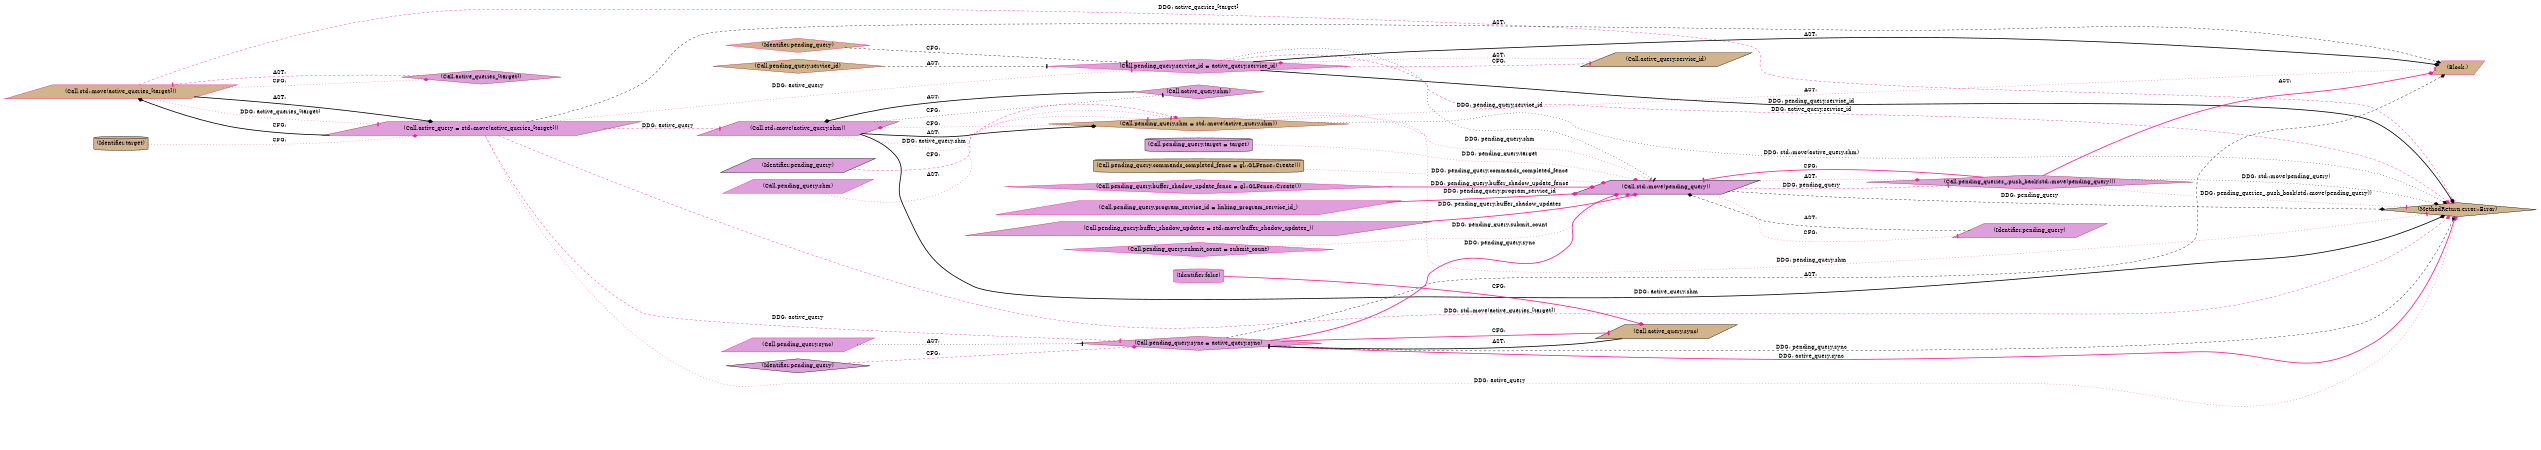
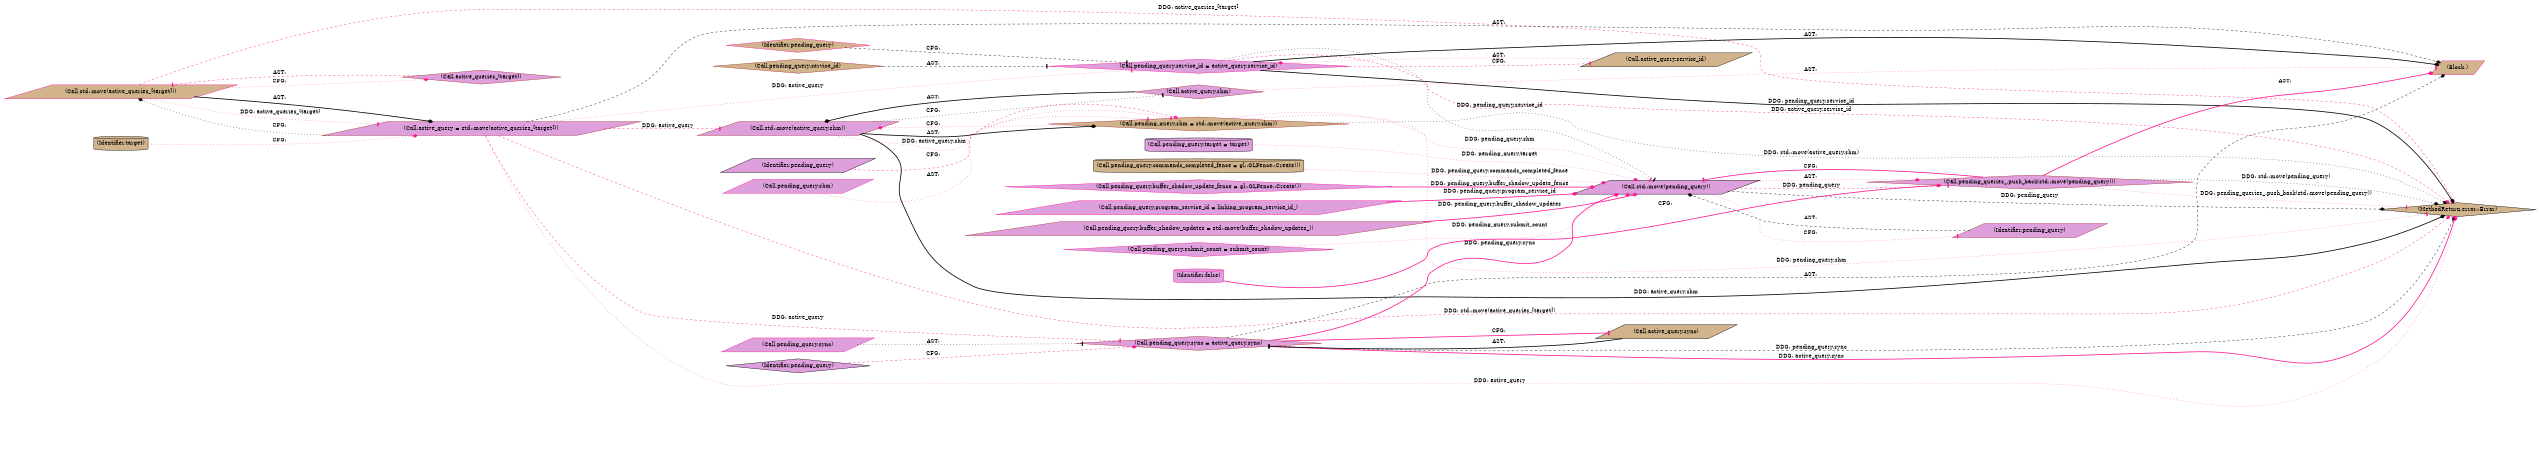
edge "(Call,pending_query.shm = std::move(active_query.shm))" -> "(Block,)": now "(Call,active_query.shm)" -> "(Block,)"
edge "(Call,active_query = std::move(active_queries_[target]))" -> "(Call,std::move(active_queries_[target]))": style bold -> dotted
edge "(Identifier,false)" -> "(Call,active_query.sync)": now "(Identifier,false)" -> "(Call,pending_queries_.push_back(std::move(pending_query)))"
